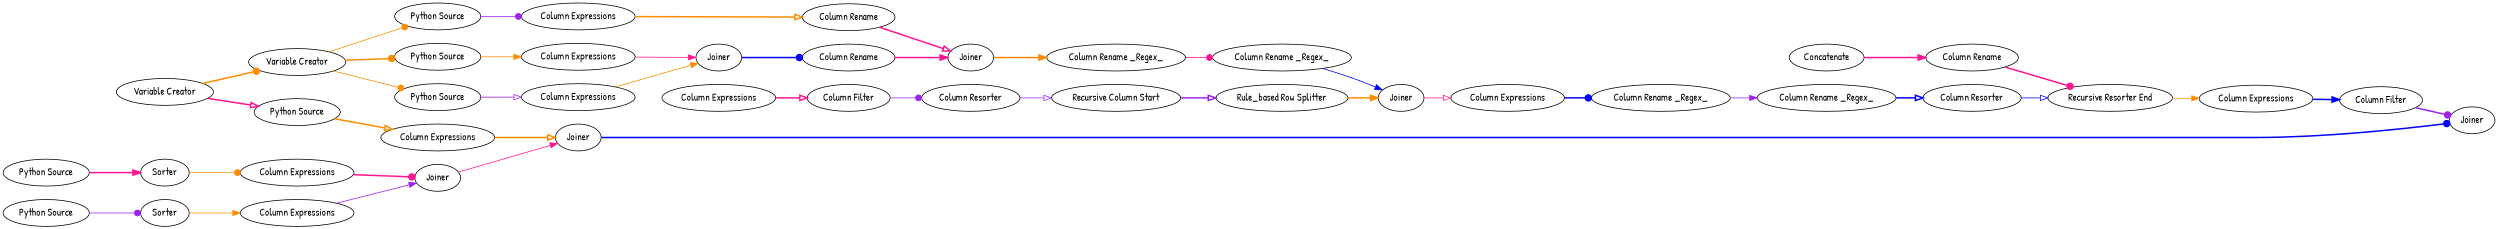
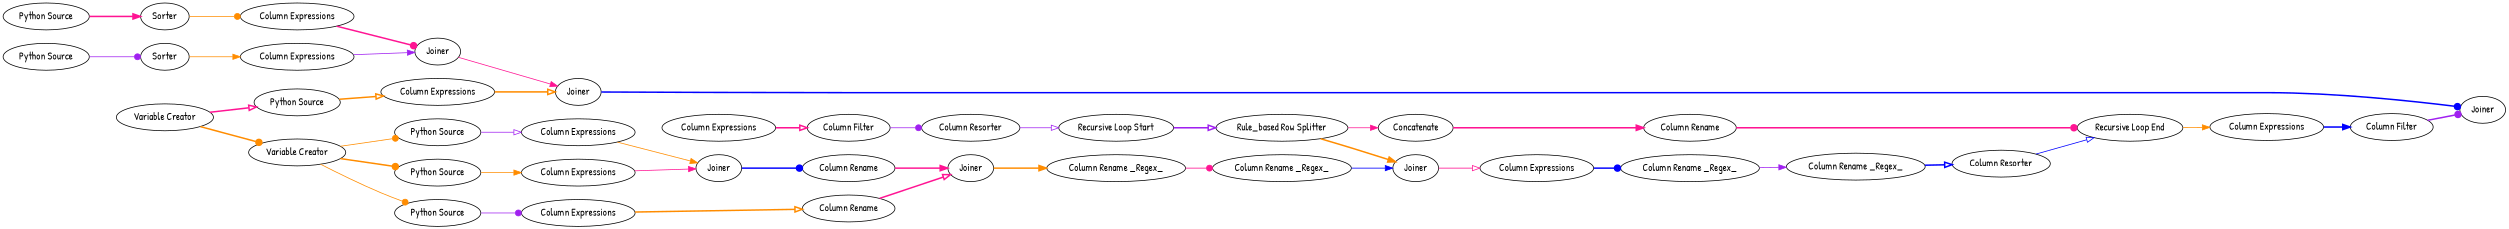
node "Recursive Column Start": label "Recursive Column Start" -> "Recursive Loop Start"
node "Recursive Resorter End": label "Recursive Resorter End" -> "Recursive Loop End"
edge "Rule_based Row Splitter" -> "Concatenate": added
